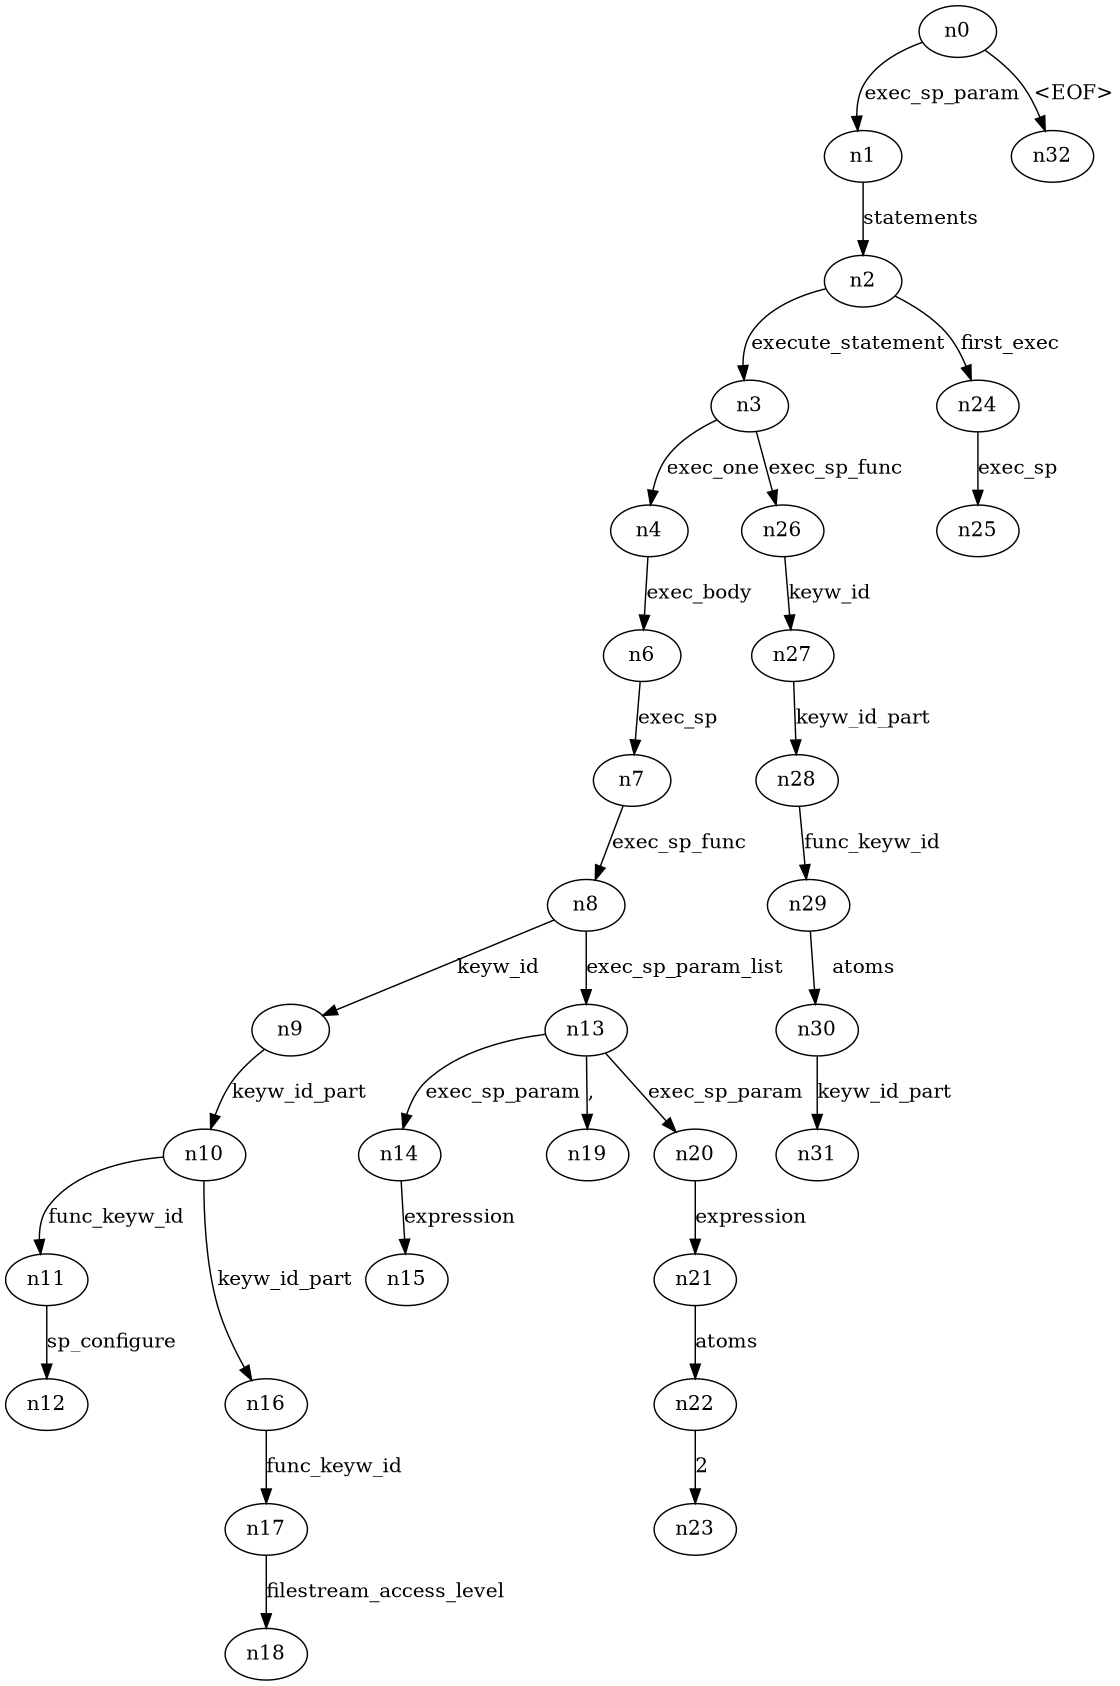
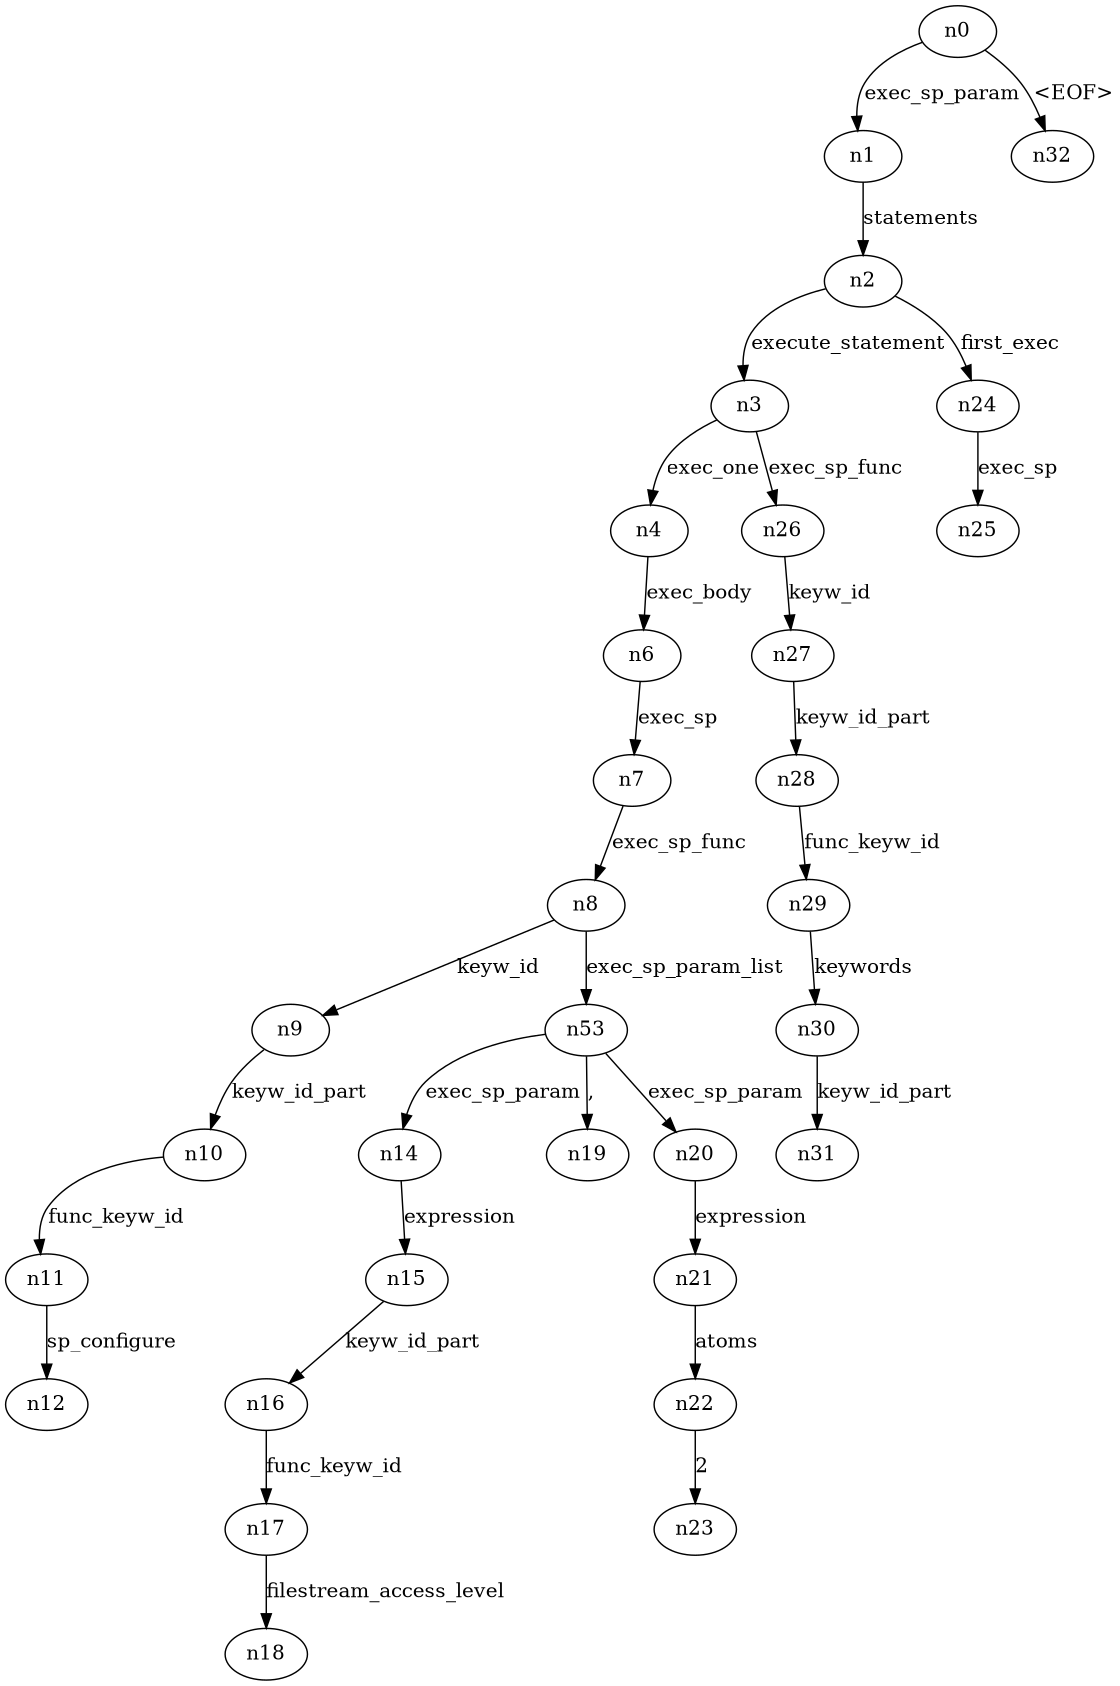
edge "n29" -> "n30": label "atoms" -> "keywords"
node "n13": label "n13" -> "n53"
edge "n10" -> "n16": now "n15" -> "n16"
